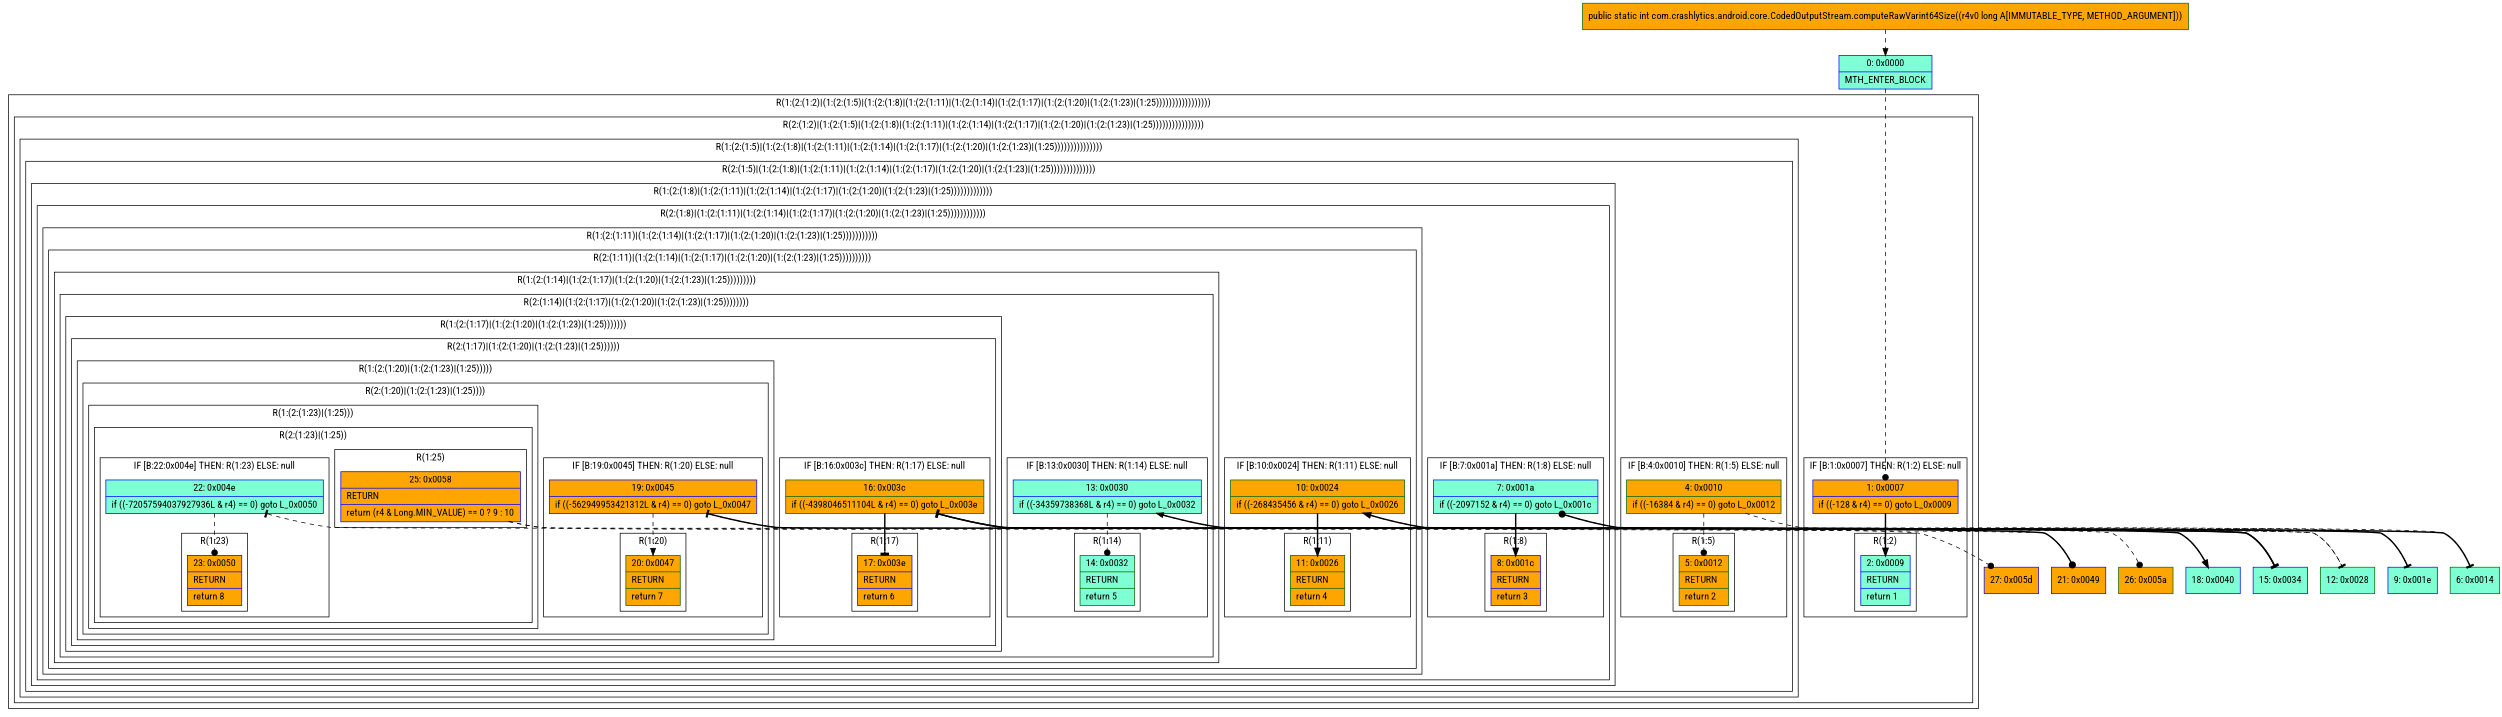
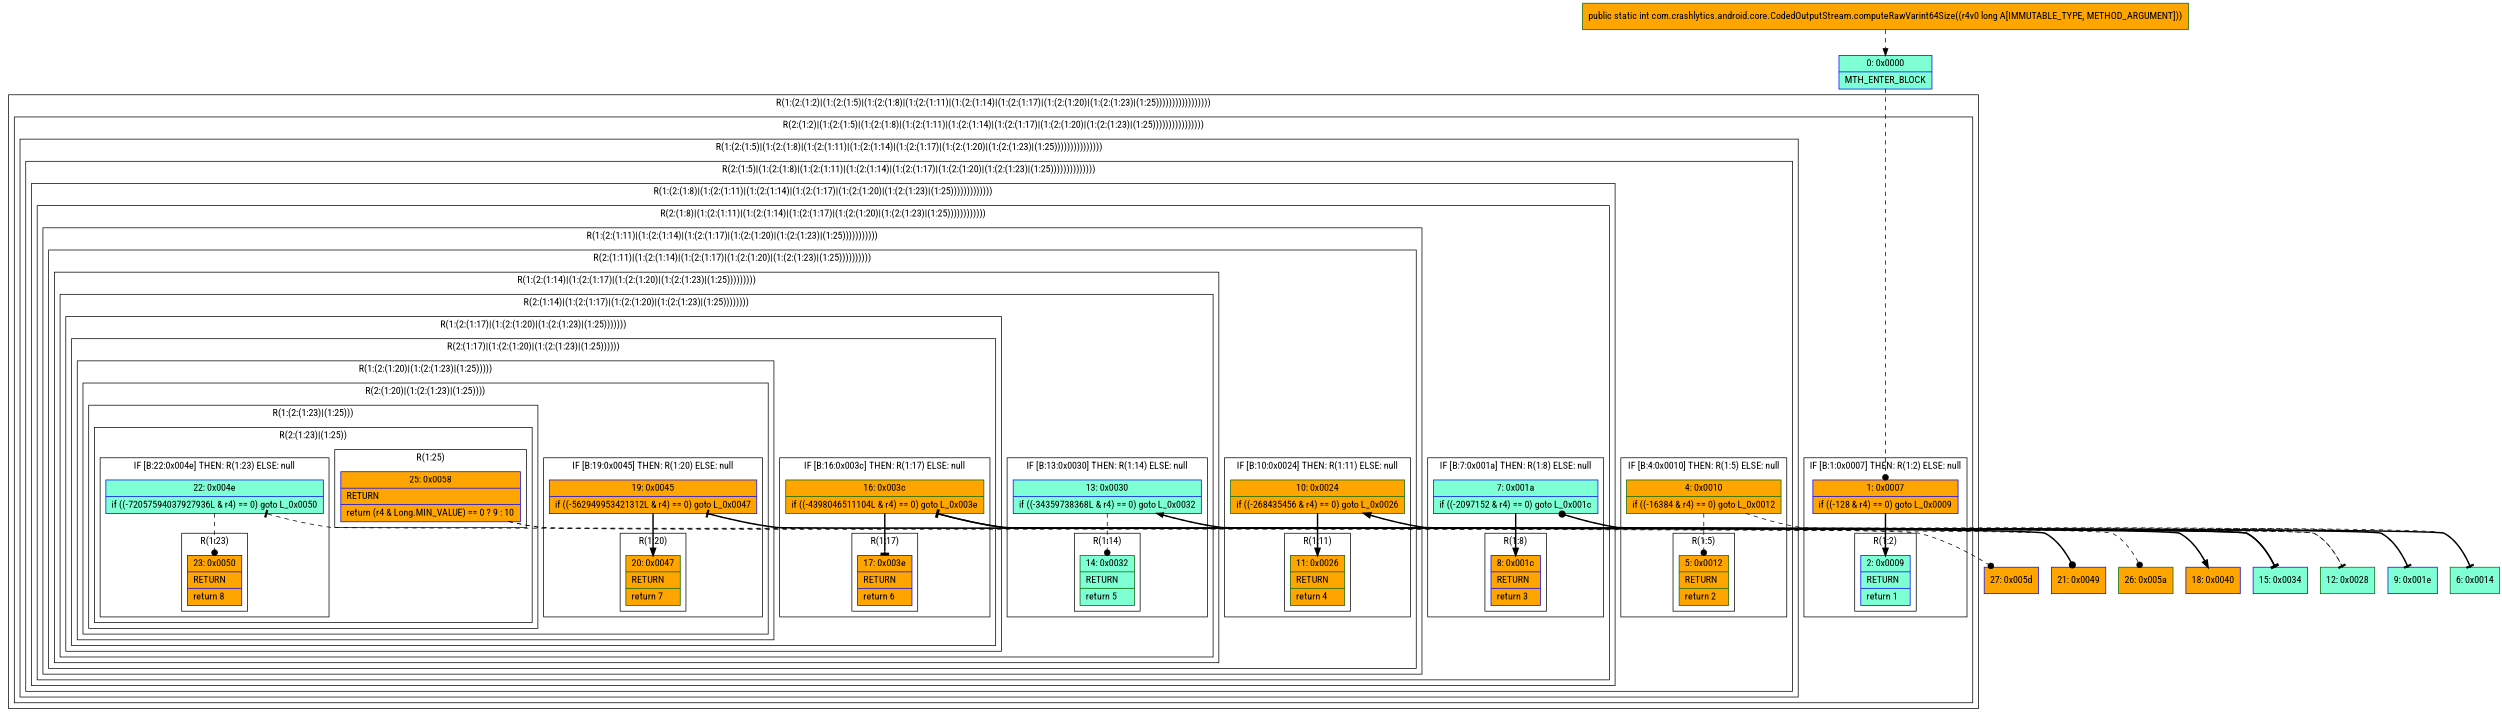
edge "19: 0x0045" -> "20: 0x0047": style dashed -> bold
node "18: 0x0040": fillcolor aquamarine -> orange
